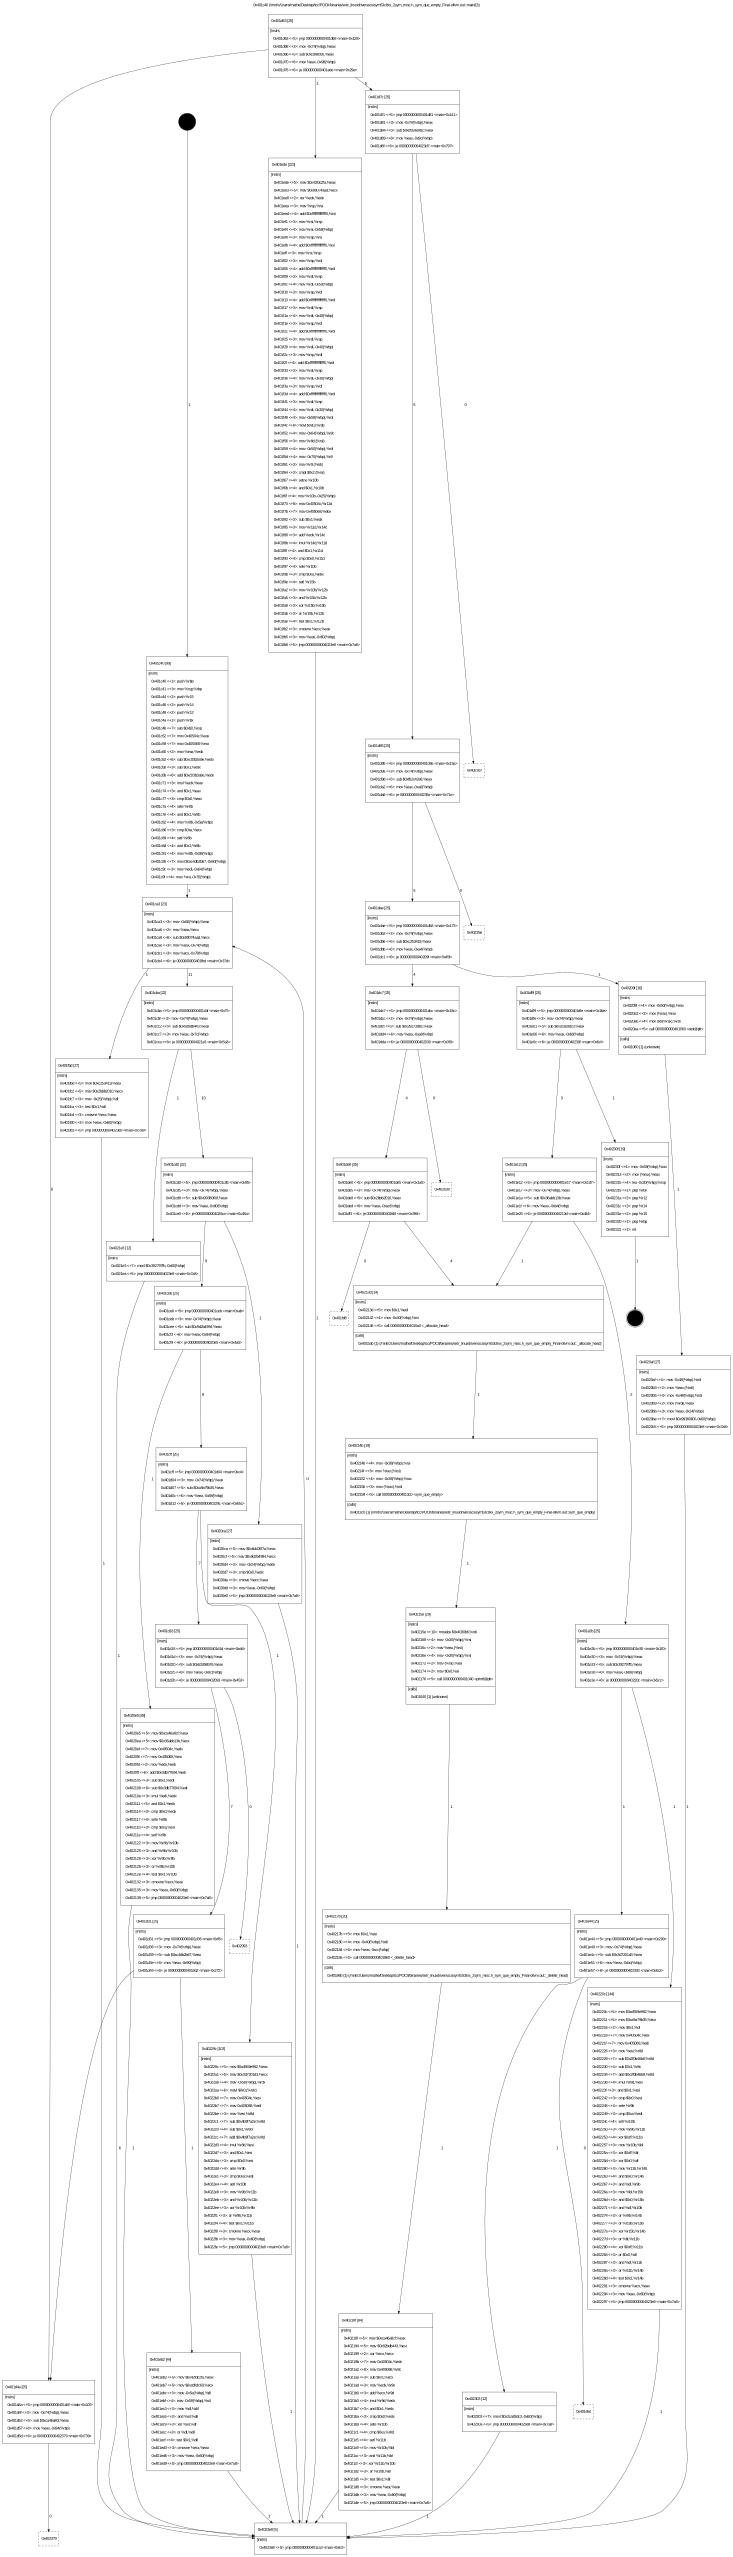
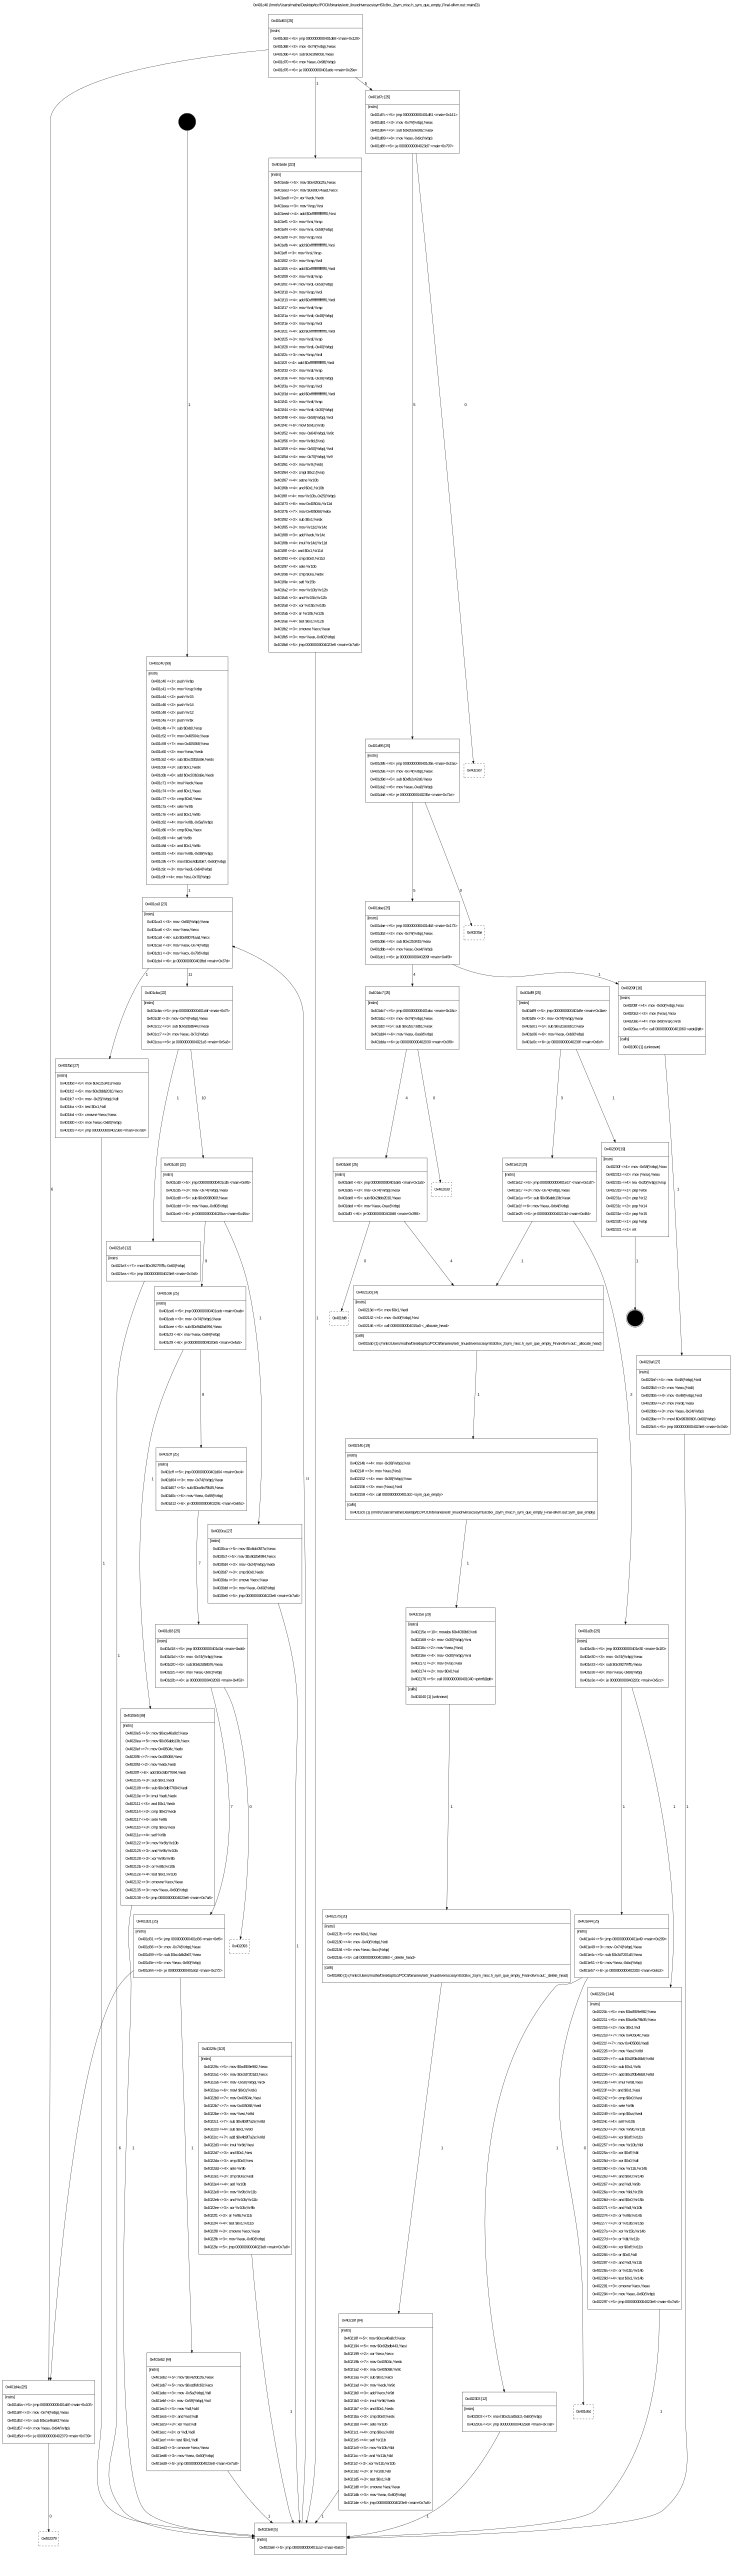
edge "0x401cff [25]" -> "0x40229c [103]": removed, label "1"
